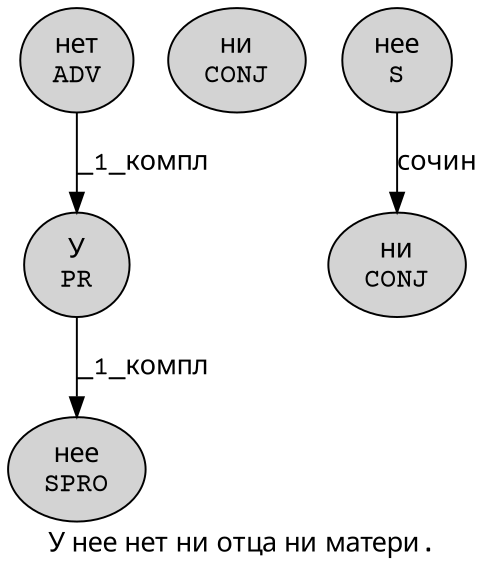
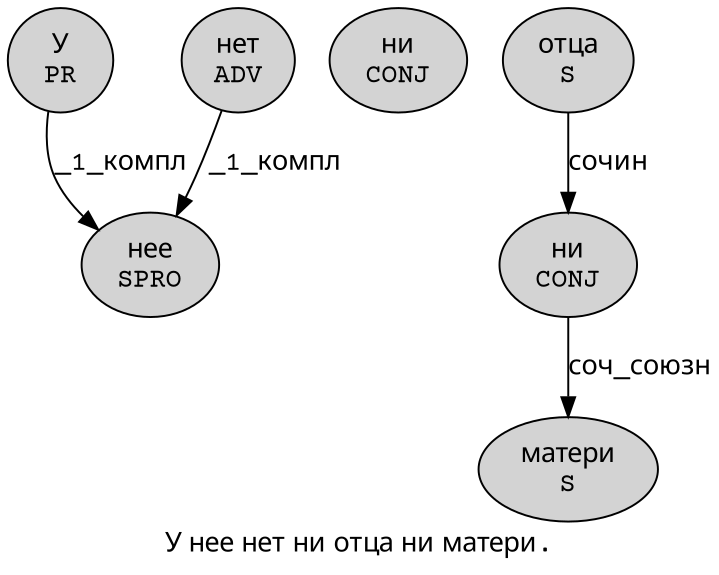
node "нее S": label "нее S" -> "отца S"
edge "нет ADV" -> "У PR": now "нет ADV" -> "нее SPRO"
node "матери S": added
